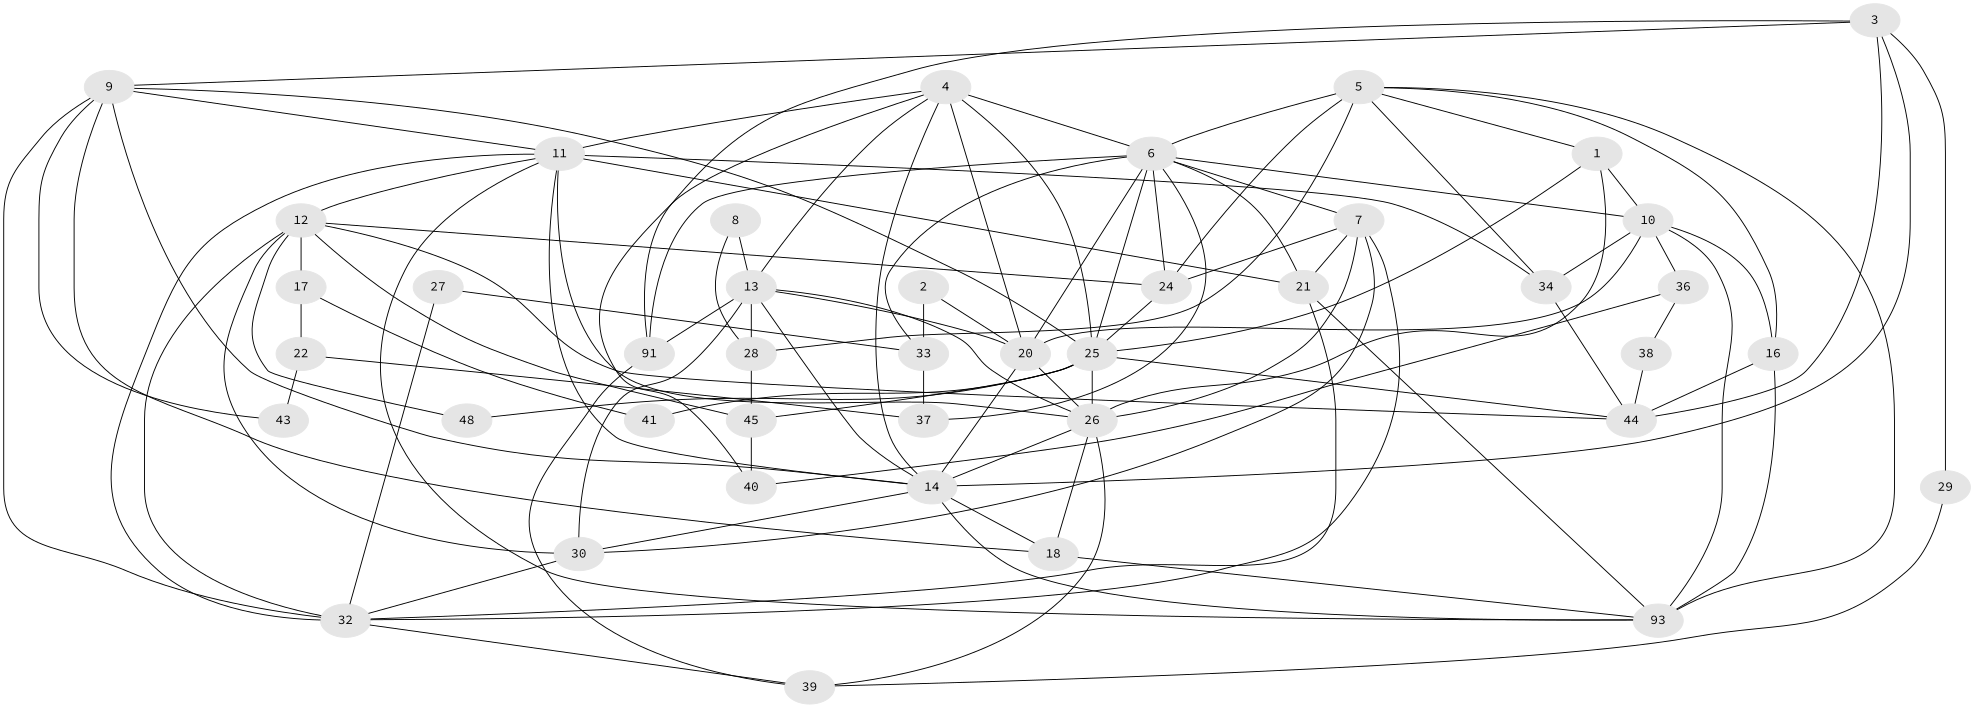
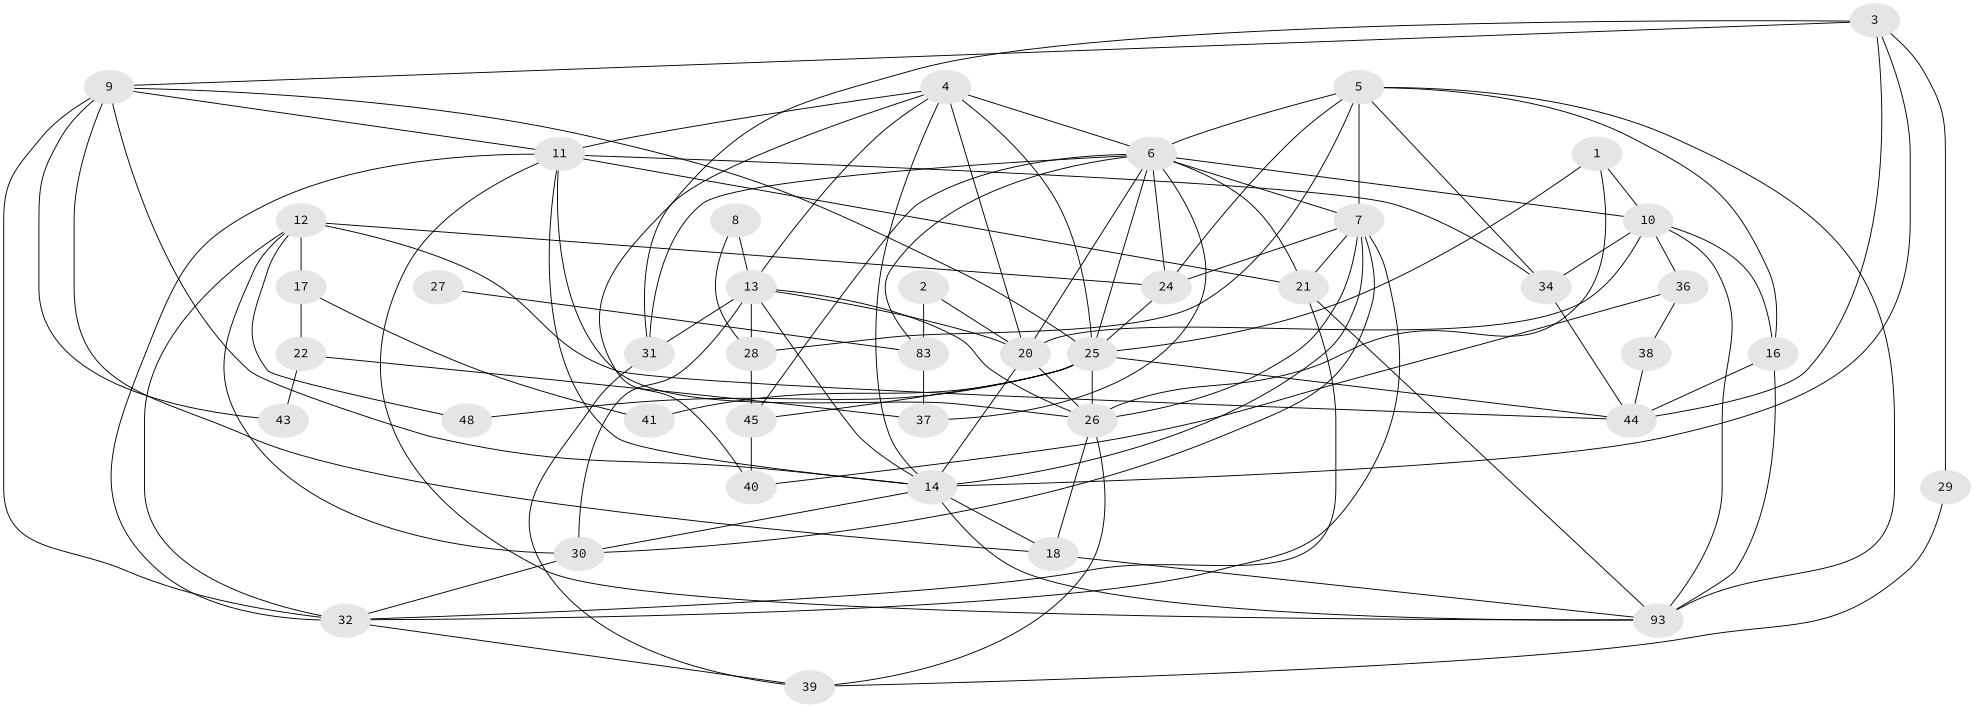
edge "5" -- "1": now "5" -- "7"
edge "11" -- "12": removed
node "91": label "91" -> "31"
node "33": label "33" -> "83"
edge "12" -- "45": now "6" -- "45"
edge "26" -- "14": now "7" -- "14"
edge "27" -- "32": removed
